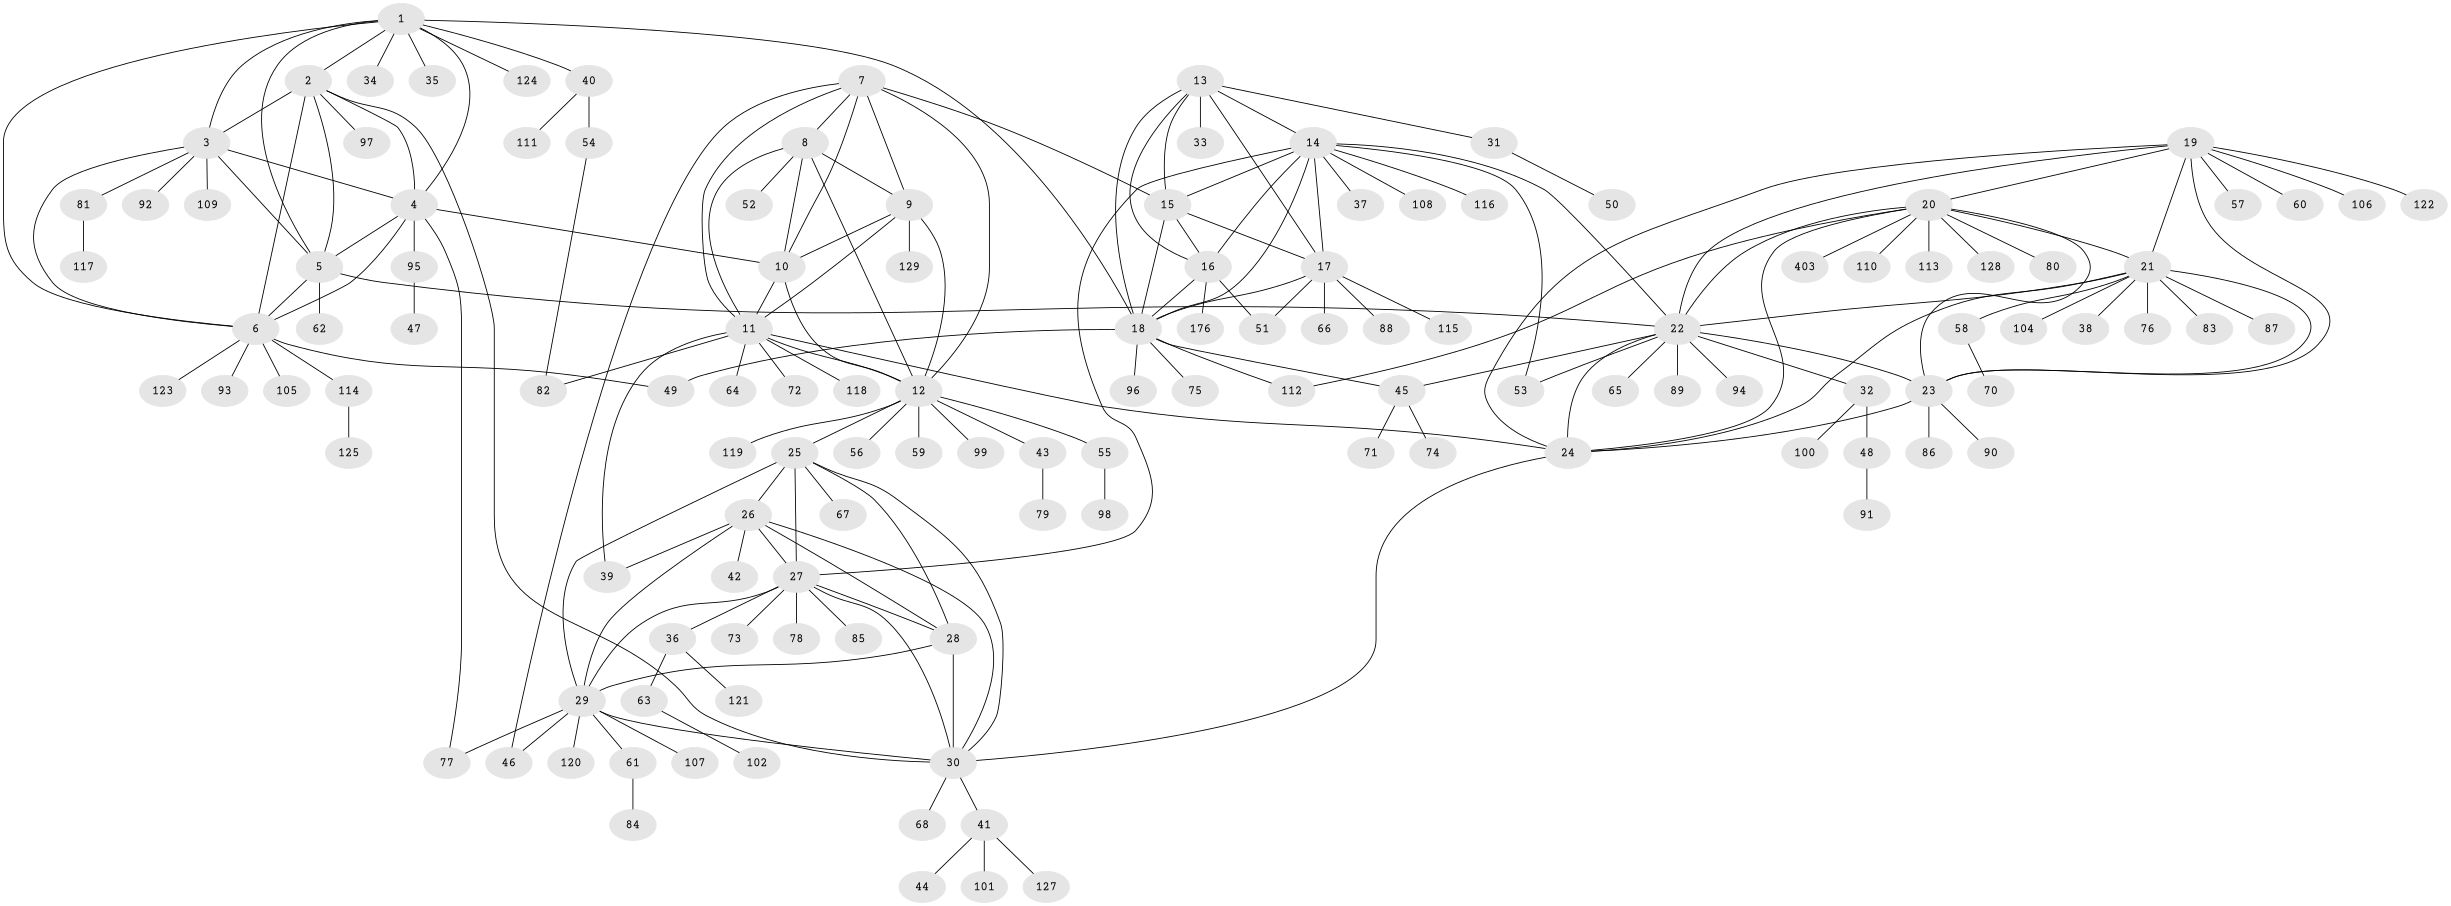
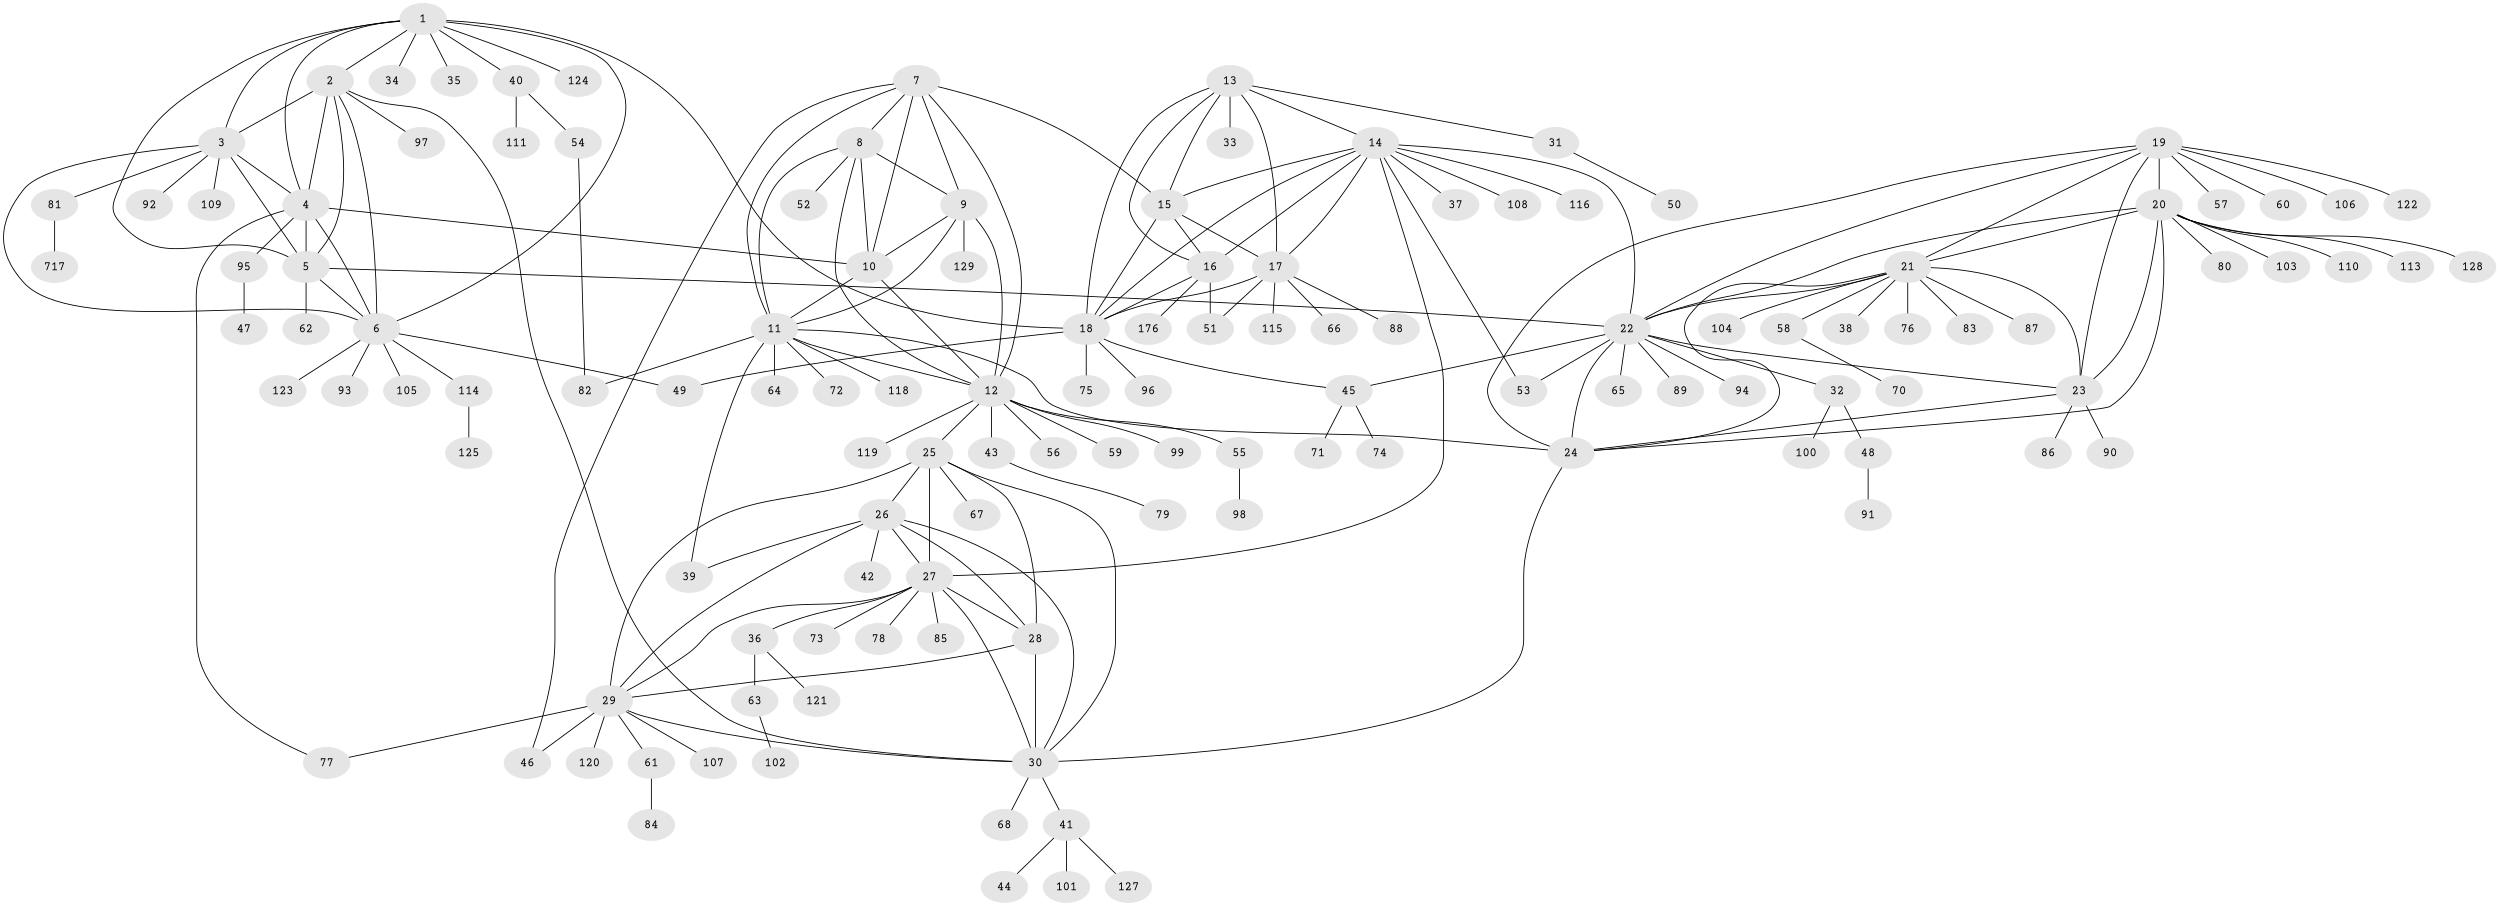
node "117": label "117" -> "717"
node "403": label "403" -> "103"
node "112": removed
